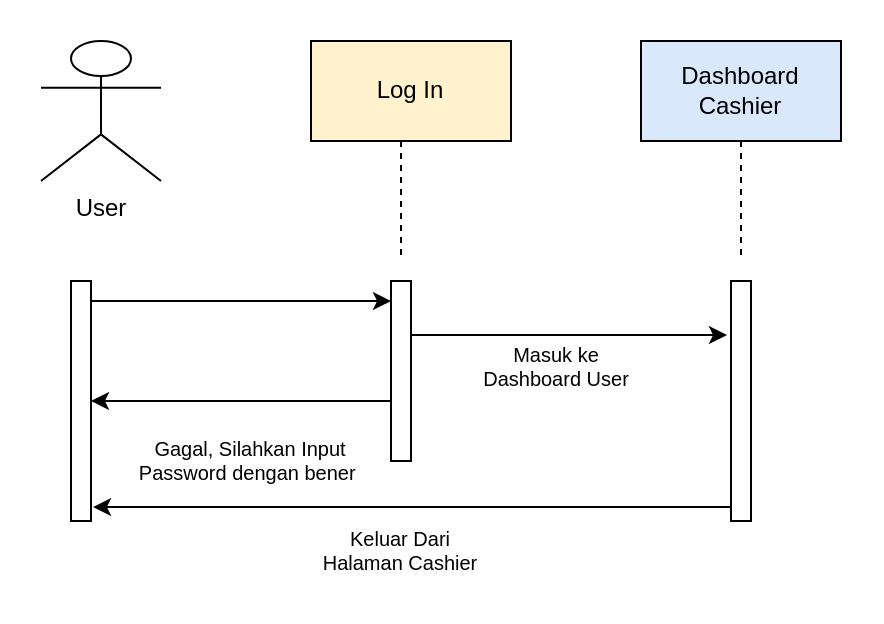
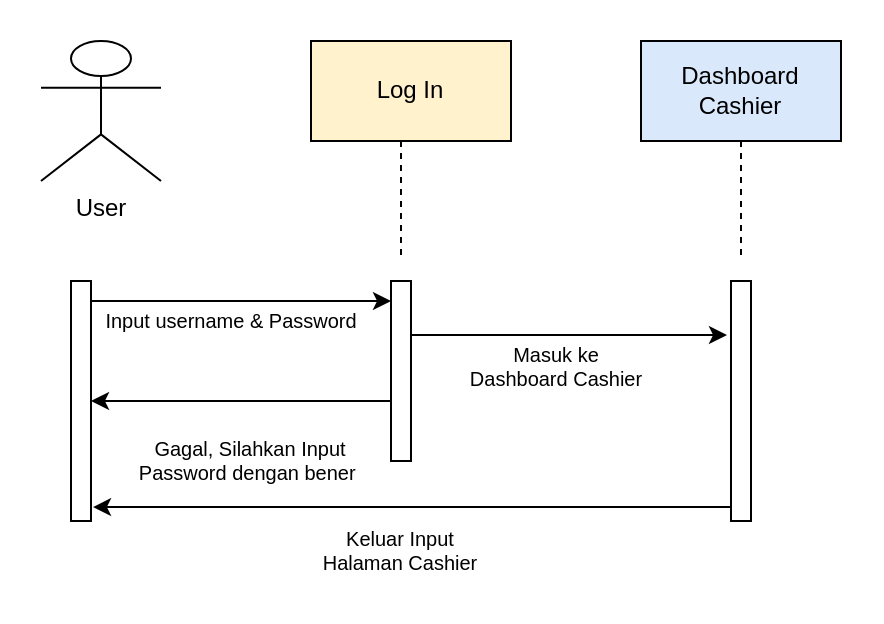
node "Input username & Password": added
node "Masuk ke Dashboard User": label "Masuk ke Dashboard User" -> "Masuk ke Dashboard Cashier"
node "Keluar Dari Halaman Cashier": label "Keluar Dari Halaman Cashier" -> "Keluar Input Halaman Cashier"
